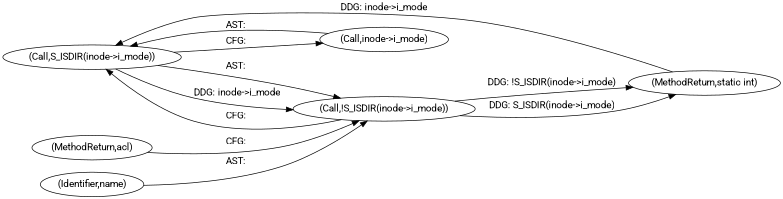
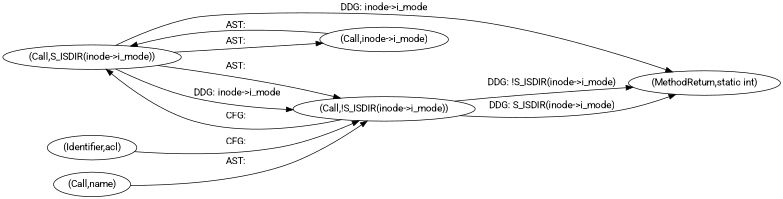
edge "(MethodReturn,static int)" -> "(Call,S_ISDIR(inode->i_mode))": reversed
edge "(Call,S_ISDIR(inode->i_mode))" -> "(Call,inode->i_mode)": label "CFG: " -> "AST: "
node "(MethodReturn,acl)": label "(MethodReturn,acl)" -> "(Identifier,acl)"
node "(Identifier,name)": label "(Identifier,name)" -> "(Call,name)"
